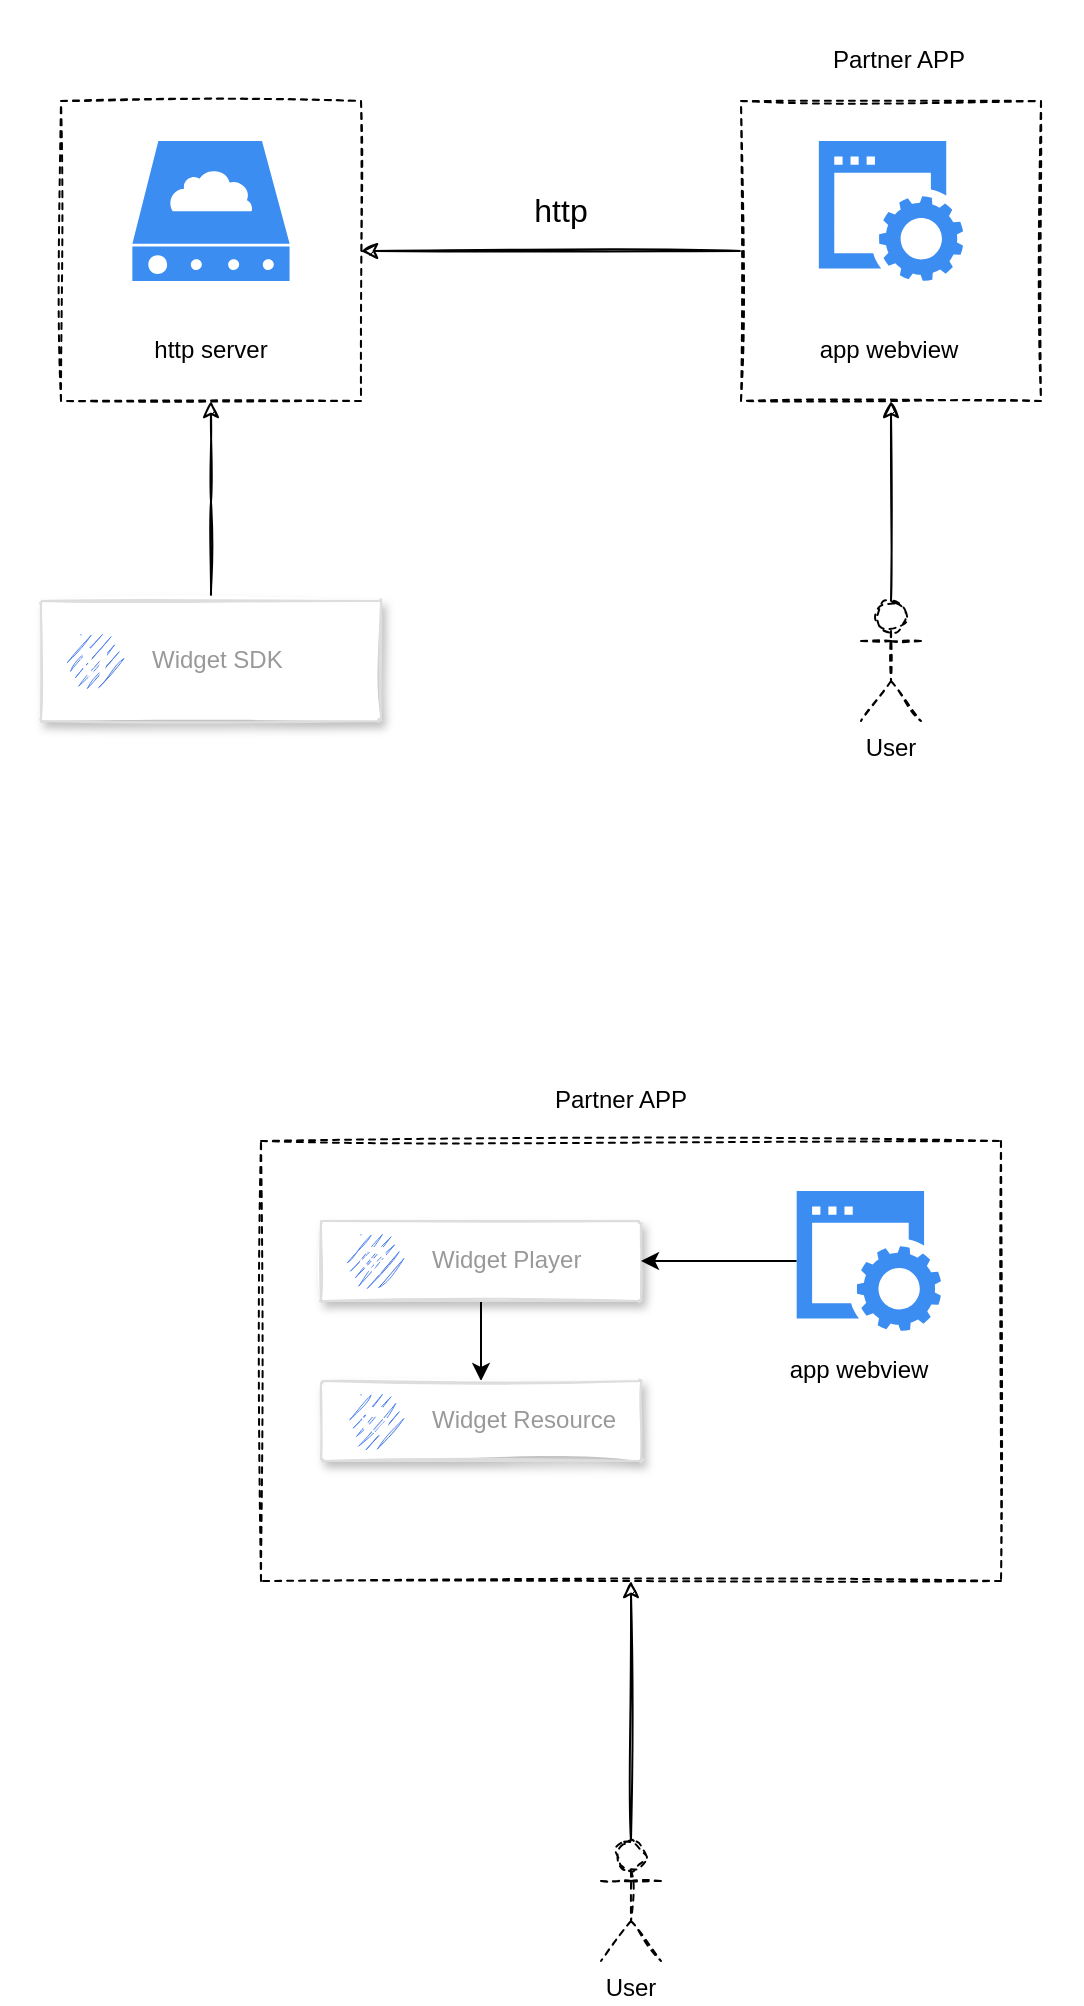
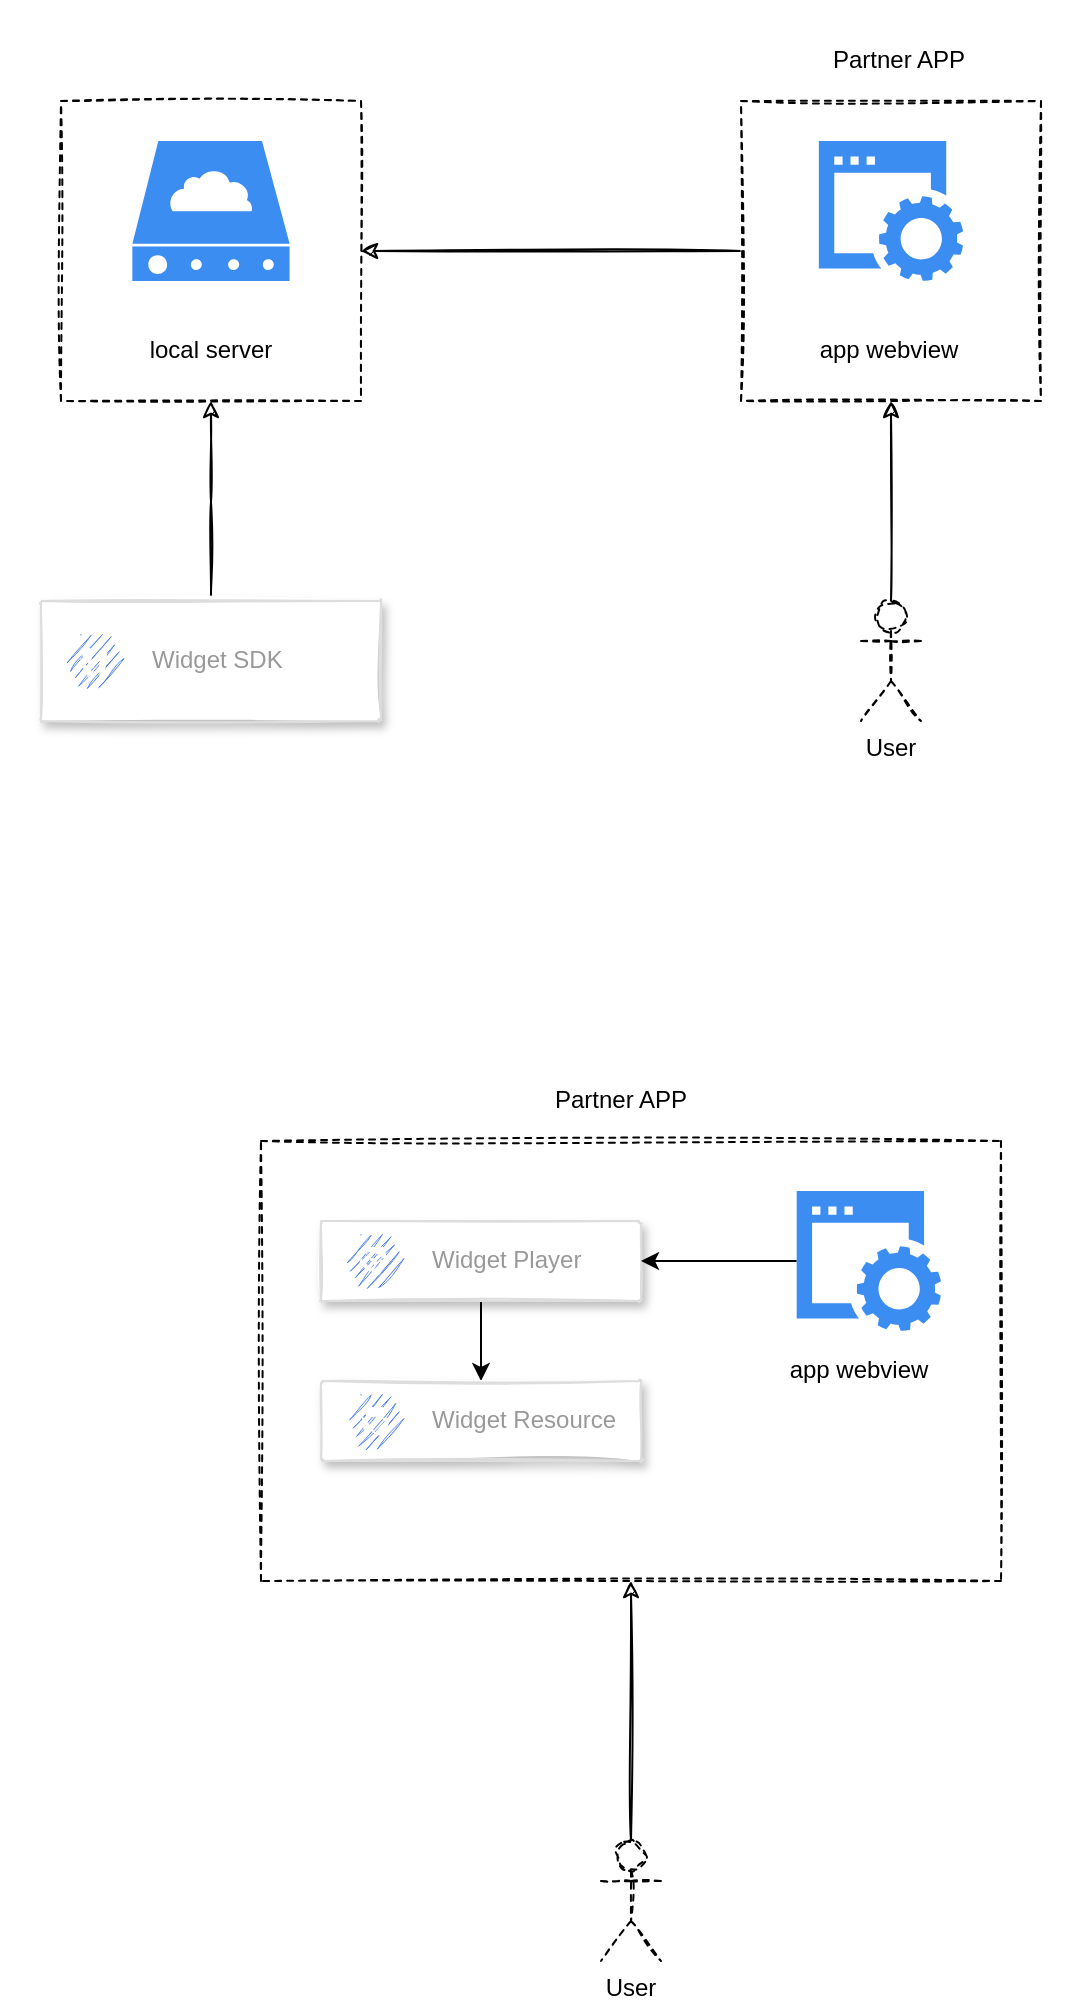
node "http": removed
node "http server": label "http server" -> "local server"
